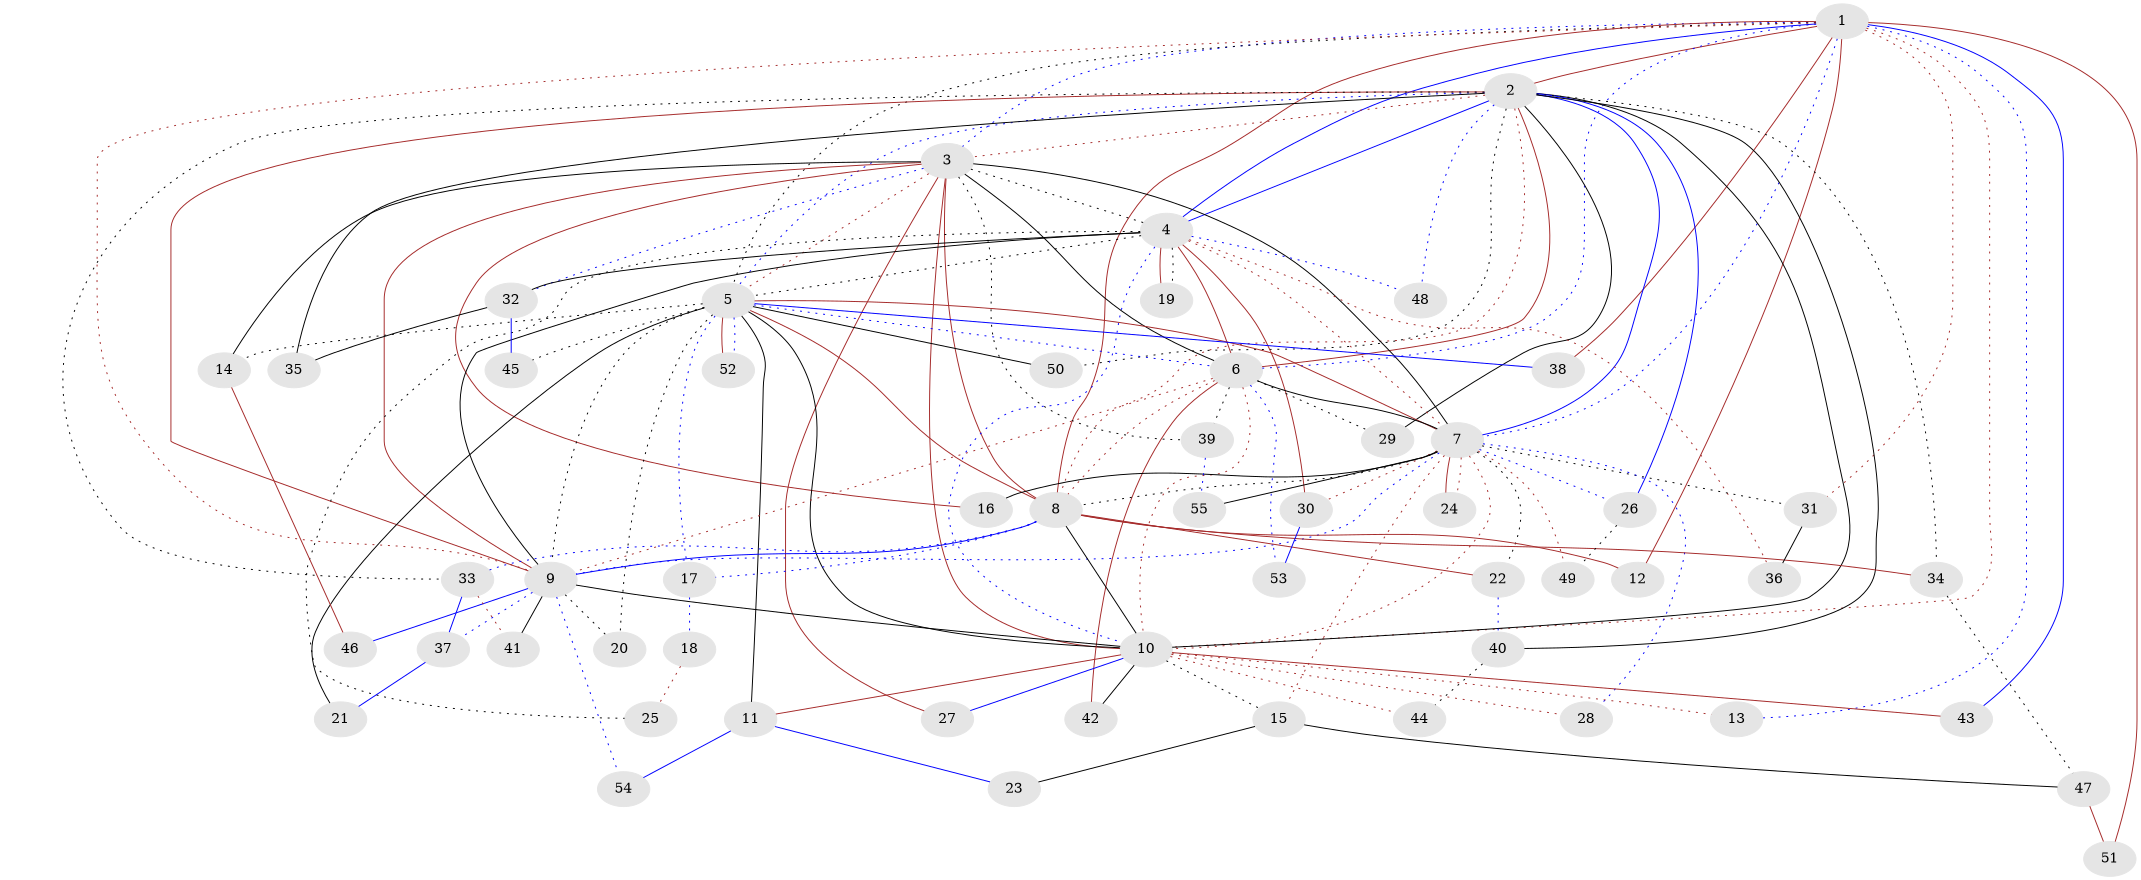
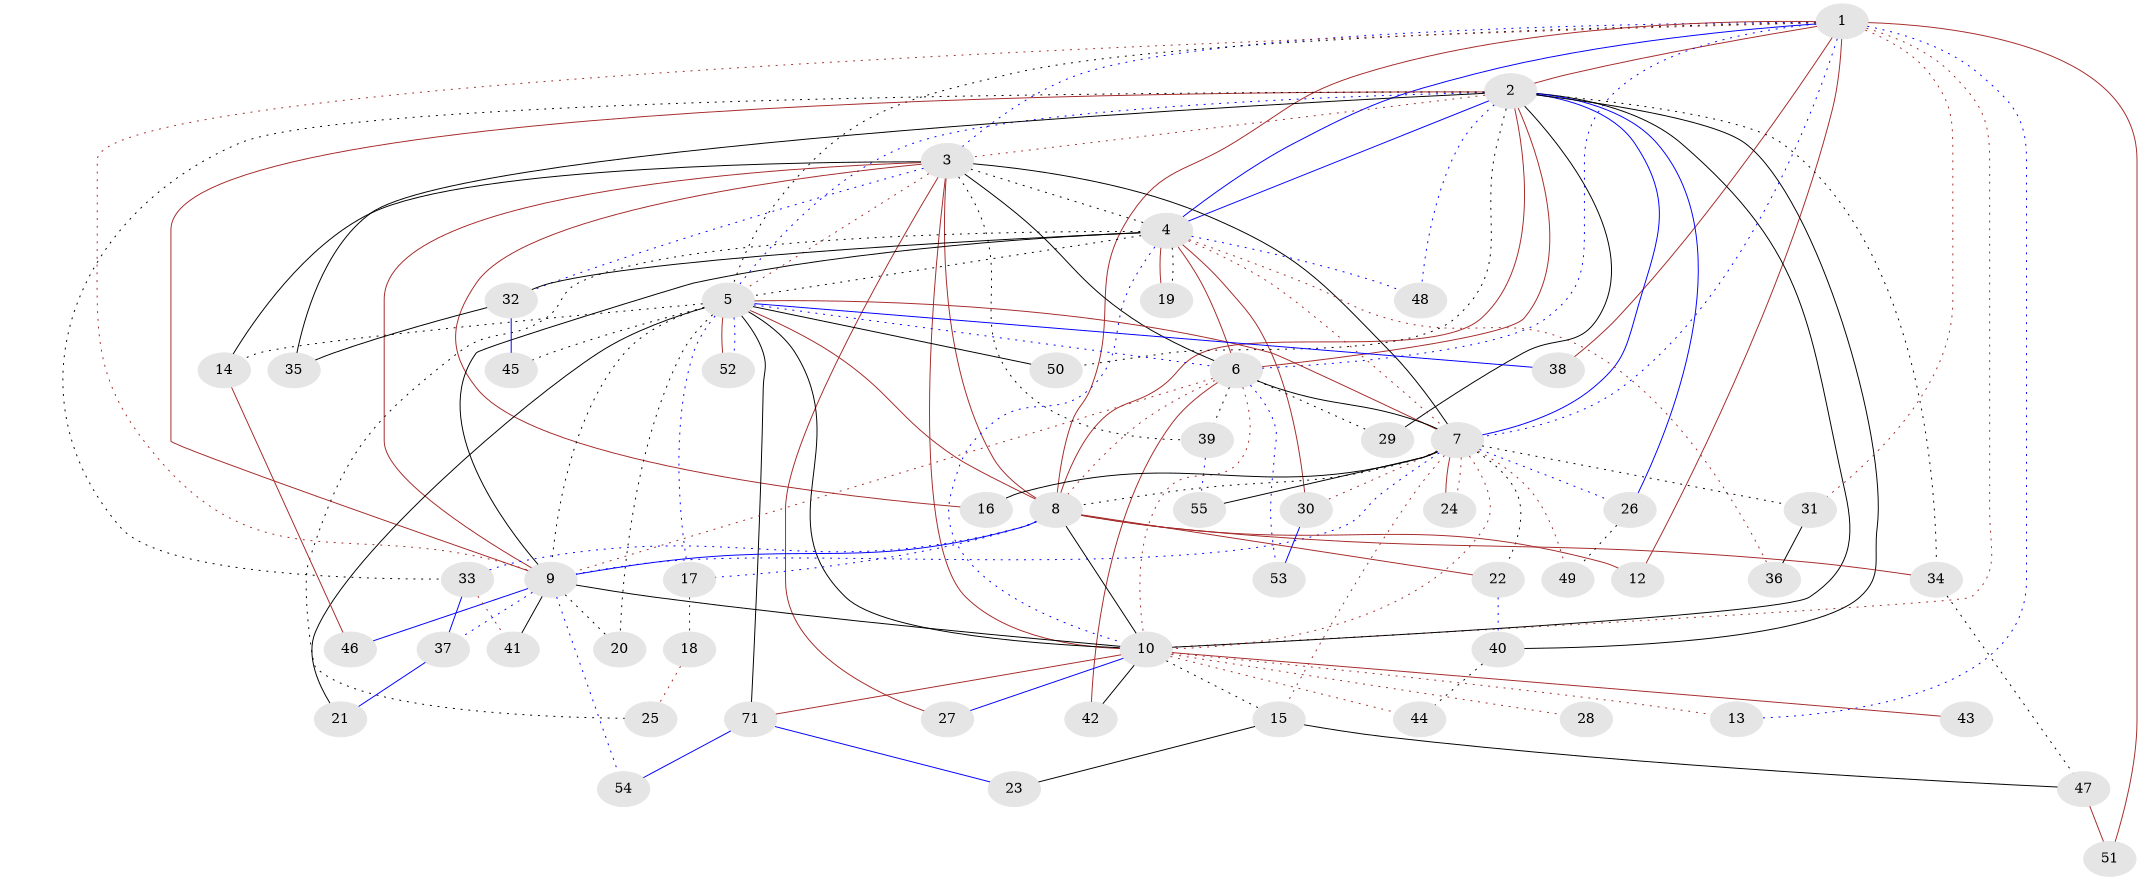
edge "1" -- "43": removed
edge "2" -- "8": style dotted -> solid
edge "7" -- "28": removed
node "11": label "11" -> "71"
